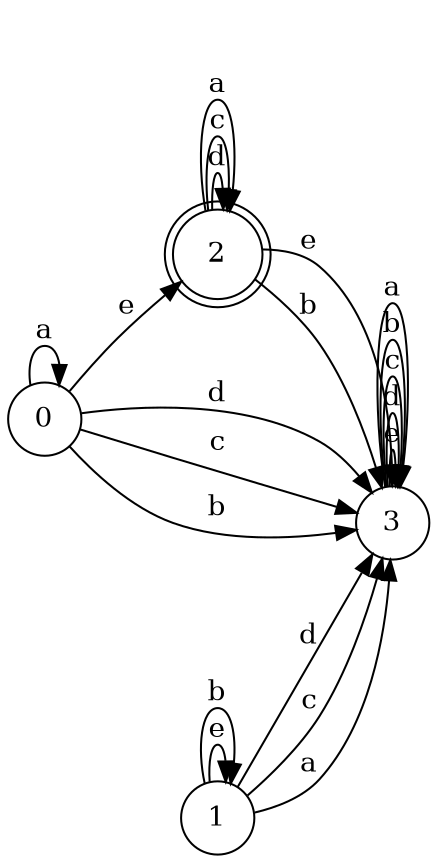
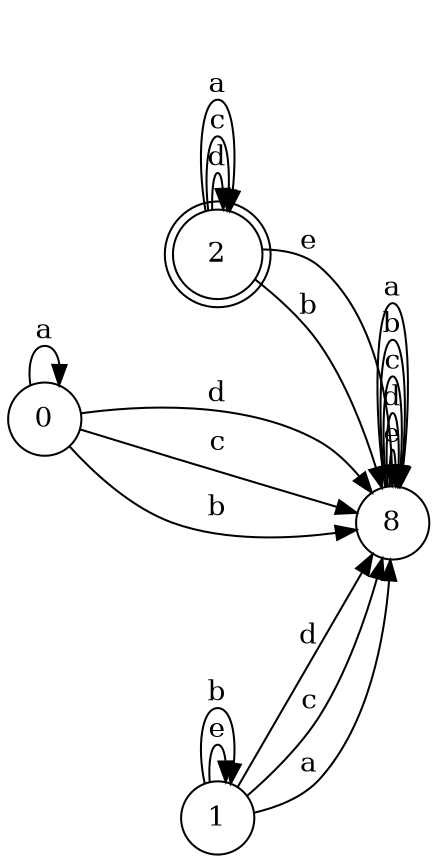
edge "0" -> "2": removed, label "e"
node "3": label "3" -> "8"
